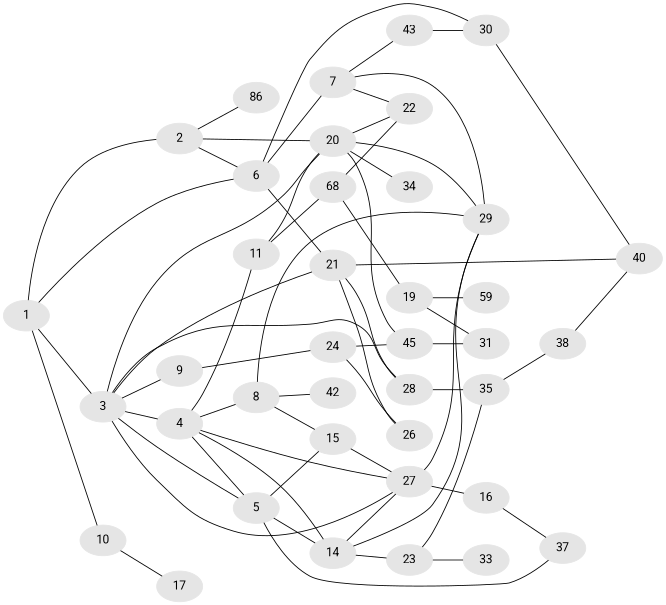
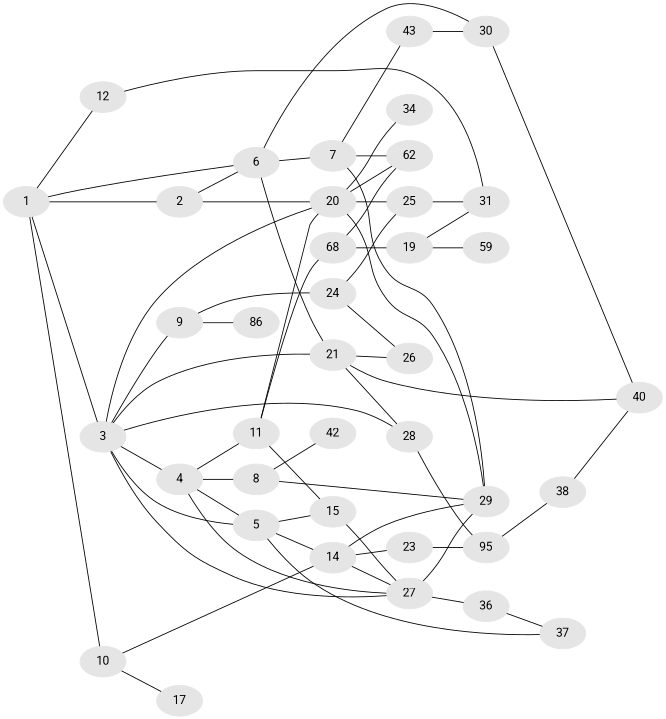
node "12": added
node "22": label "22" -> "62"
edge "86" -- "2": now "86" -- "9"
node "45": label "45" -> "25"
node "35": label "35" -> "95"
edge "8" -- "15": now "11" -- "15"
edge "4" -- "14": now "10" -- "14"
node "16": label "16" -> "36"
node "33": removed
